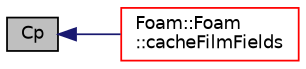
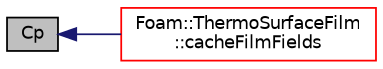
node "Foam::Foam ::cacheFilmFields": label "Foam::Foam ::cacheFilmFields" -> "Foam::ThermoSurfaceFilm ::cacheFilmFields"
